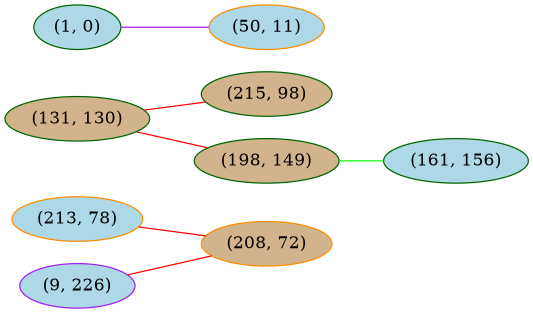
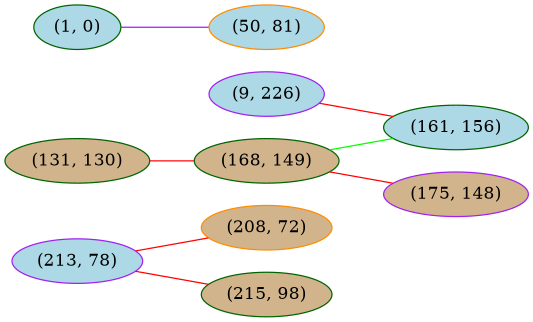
node "(50, 11)": label "(50, 11)" -> "(50, 81)"
edge "(215, 98)" -- "(131, 130)": now "(215, 98)" -- "(213, 78)"
node "(198, 149)": label "(198, 149)" -> "(168, 149)"
node "(175, 148)": added
node "(213, 78)": color darkorange -> purple
edge "(208, 72)" -- "(9, 226)": now "(161, 156)" -- "(9, 226)"
